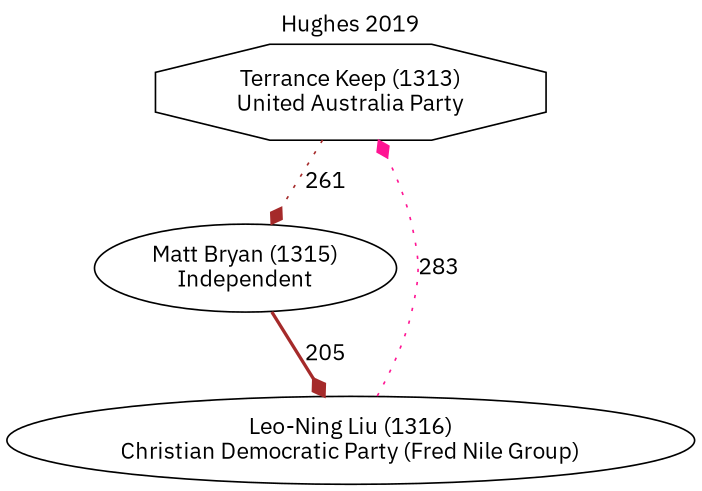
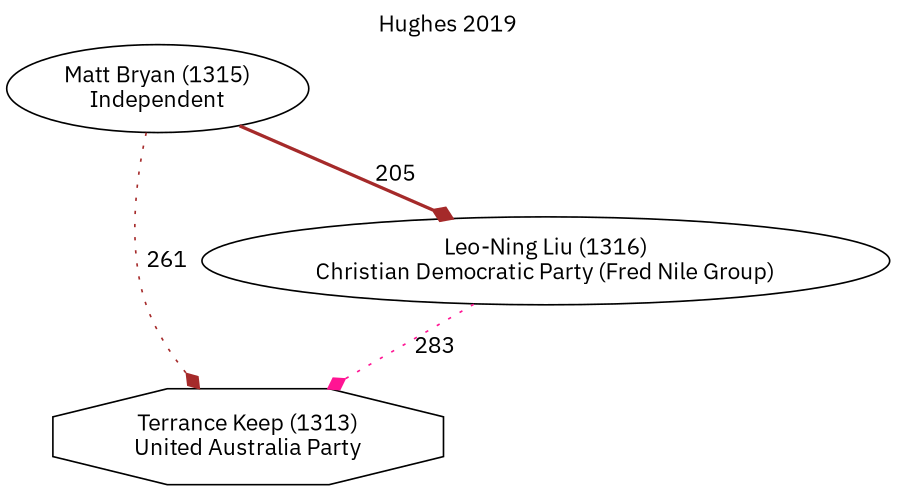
edge "Terrance Keep (1313) United Australia Party" -> "Matt Bryan (1315) Independent": reversed
